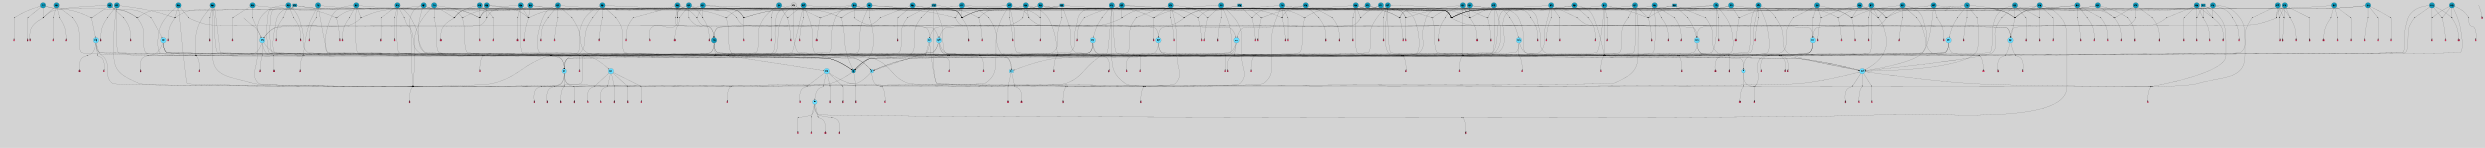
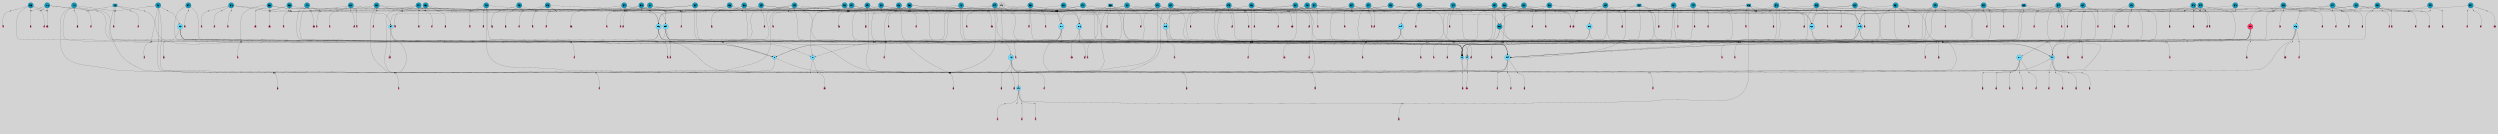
node "T391": added
node "T382": shape circle -> box
node "T434": shape box -> circle
node "T437": fillcolor #cccccc -> #1199bb
node "T487": fillcolor #1199bb -> #cccccc
node "T469": shape box -> circle
node "T451": shape circle -> box
node "T436": shape box -> circle
node "T534": shape circle -> box
node "T510": shape box -> circle
node "T488": shape circle -> box
node "T414": shape box -> circle
node "T421": fillcolor #66ddff -> #ff3366
node "T426": fillcolor #1199bb -> #66ddff
node "T24": shape circle -> box
node "T212": fillcolor #66ddff -> #1199bb
node "14": added
node "T3": fillcolor #1199bb -> #66ddff
node "T11": shape box -> circle
node "11": removed
node "13": removed
